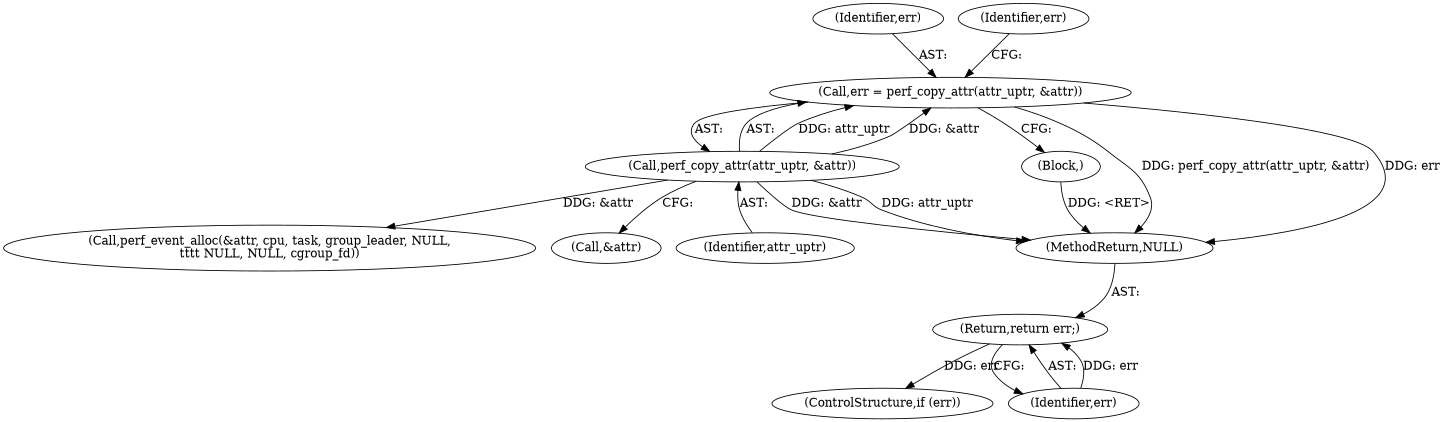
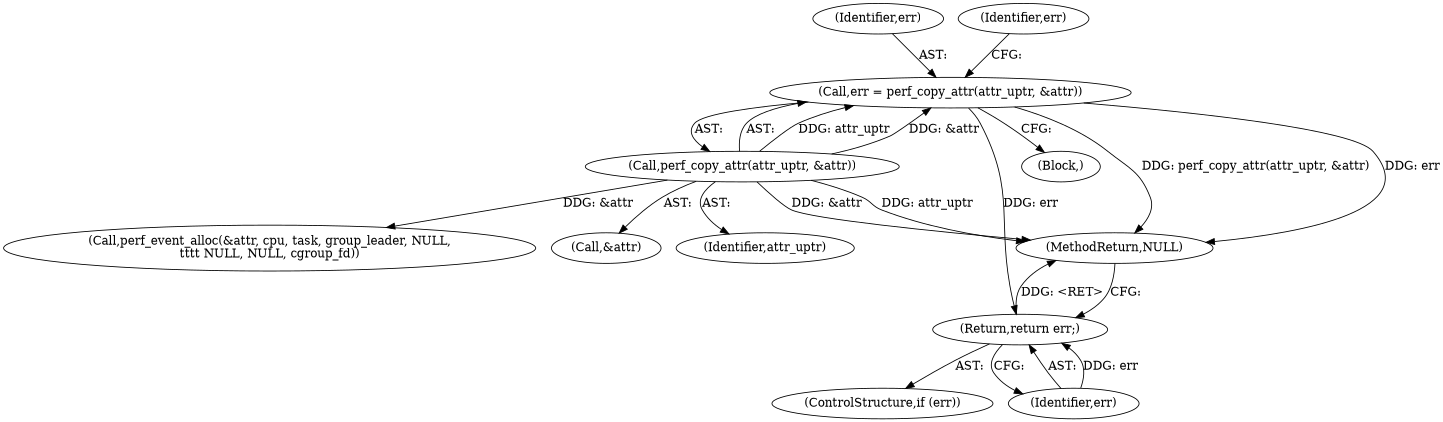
edge "(Call,err = perf_copy_attr(attr_uptr, &attr))" -> "(Return,return err;)": added, label "DDG: err"
edge "(Call,perf_copy_attr(attr_uptr, &attr))" -> "(Call,&attr)": label "CFG: " -> "AST: "
edge "(Block,)" -> "(MethodReturn,NULL)": now "(Return,return err;)" -> "(MethodReturn,NULL)"
edge "(Identifier,attr_uptr)" -> "(Call,perf_copy_attr(attr_uptr, &attr))": reversed
edge "(MethodReturn,NULL)" -> "(Return,return err;)": label "AST: " -> "CFG: "
edge "(Return,return err;)" -> "(ControlStructure,if (err))": label "DDG: err" -> "AST: "
